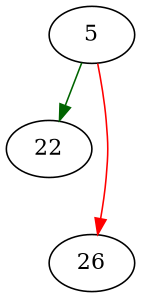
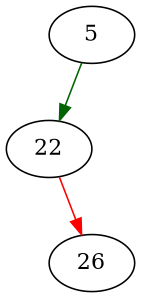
edge "5" -> "26": now "22" -> "26"
